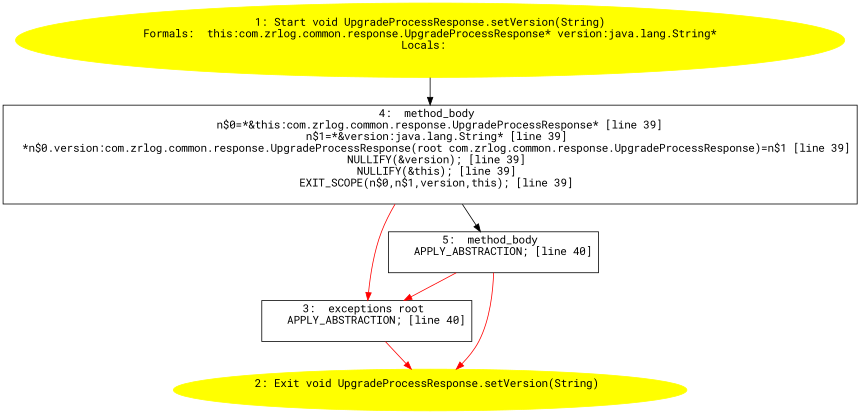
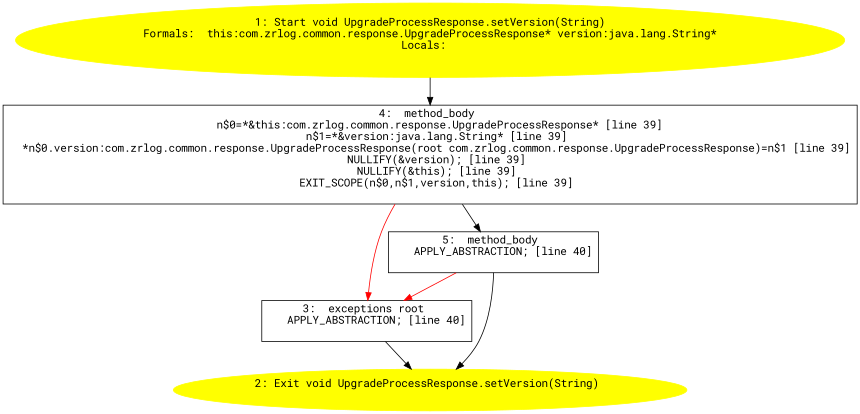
edge "5:  method_body APPLY_ABSTRACTION; [line 40]" -> "2: Exit void UpgradeProcessResponse.setVersion(String)": color red -> black
edge "3:  exceptions root APPLY_ABSTRACTION; [line 40]" -> "2: Exit void UpgradeProcessResponse.setVersion(String)": color red -> black
